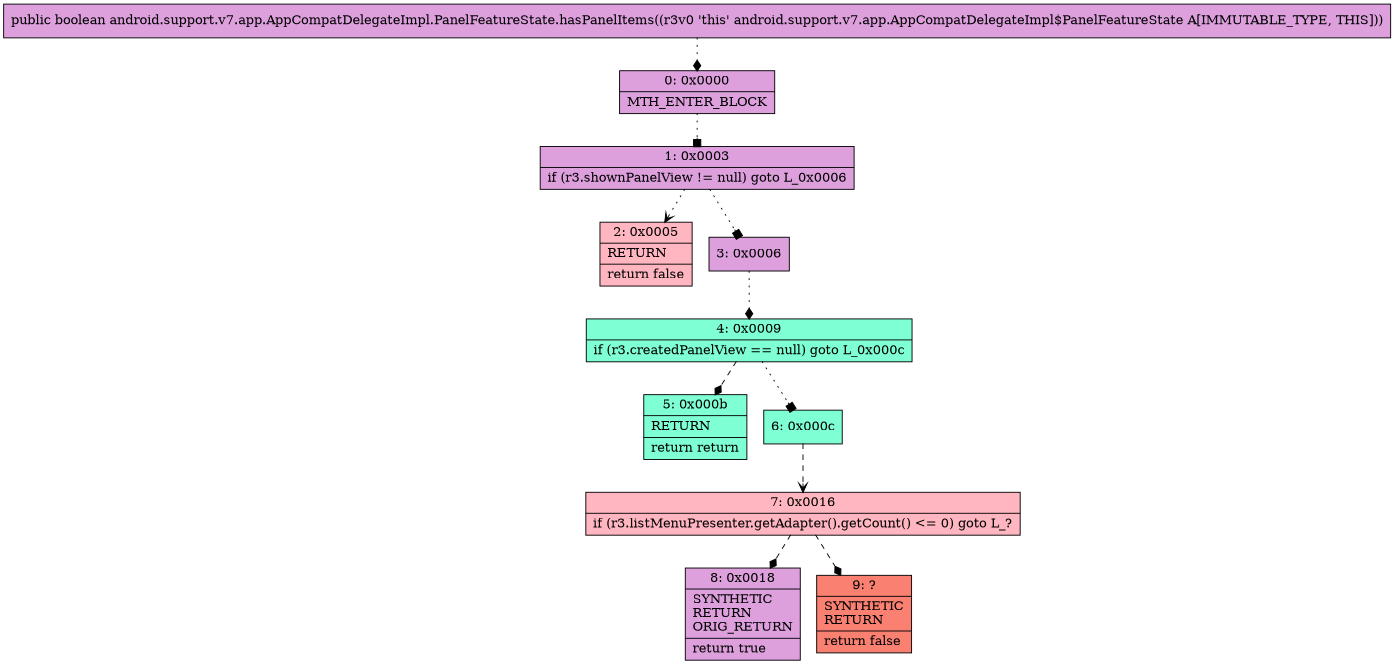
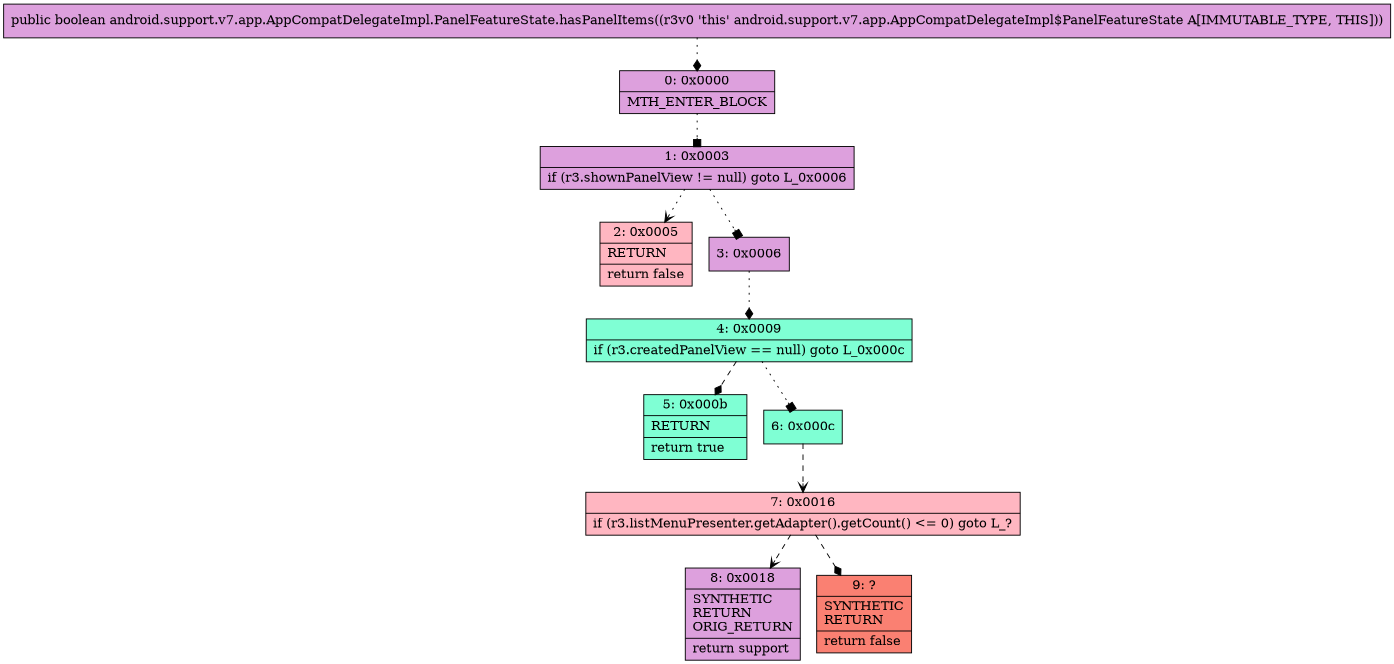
node "5: 0x000b": text "return return" -> "return true"
edge "7: 0x0016" -> "8: 0x0018": arrowhead diamond -> vee
node "8: 0x0018": text "return true" -> "return support"
